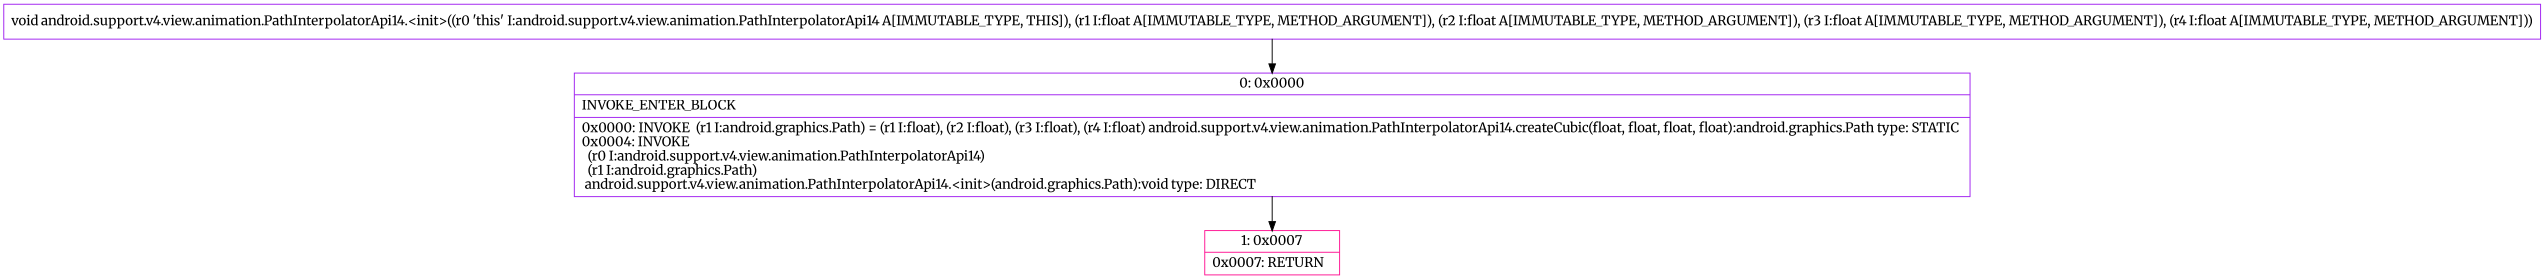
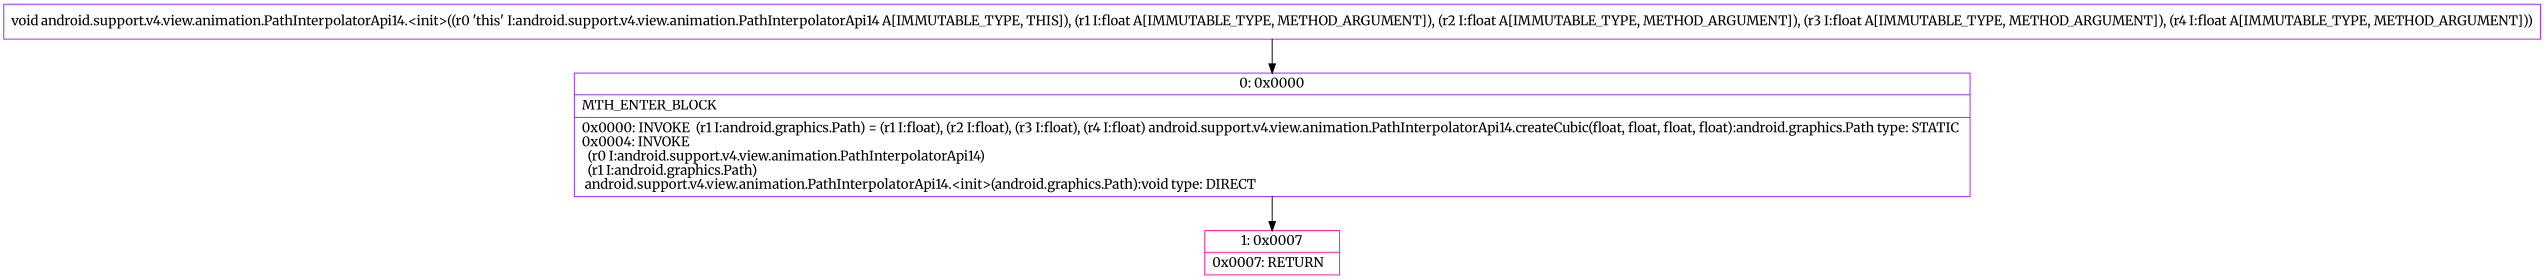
node "0: 0x0000": text "INVOKE_ENTER_BLOCK" -> "MTH_ENTER_BLOCK"
